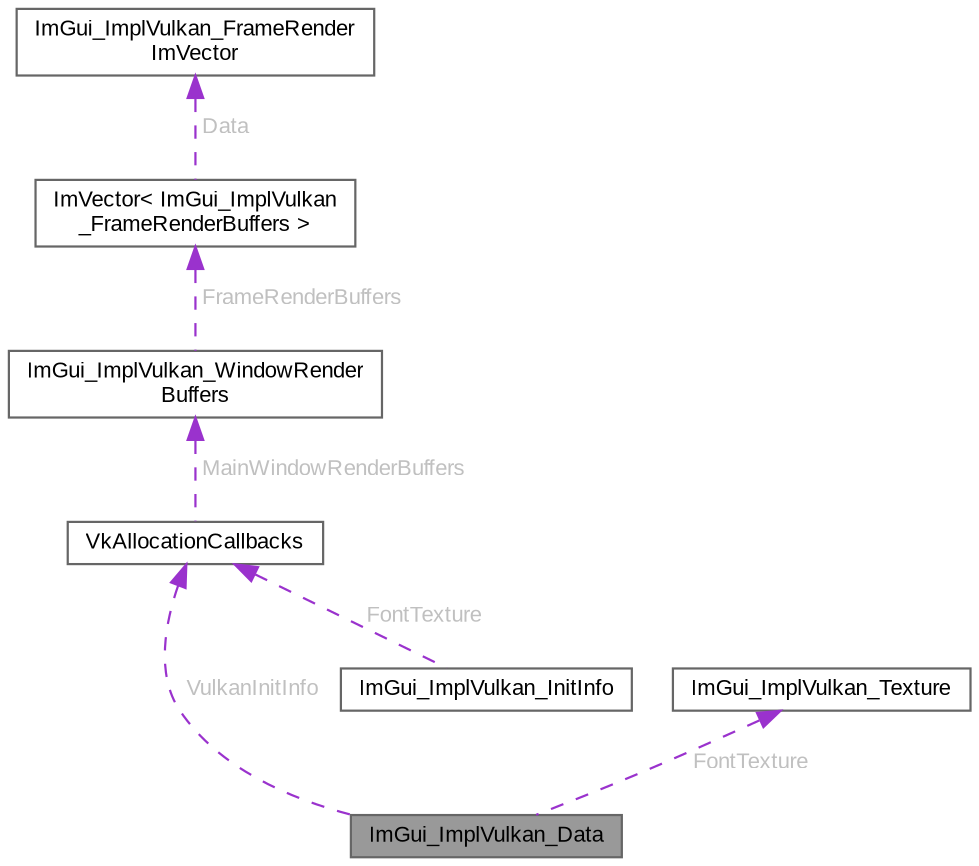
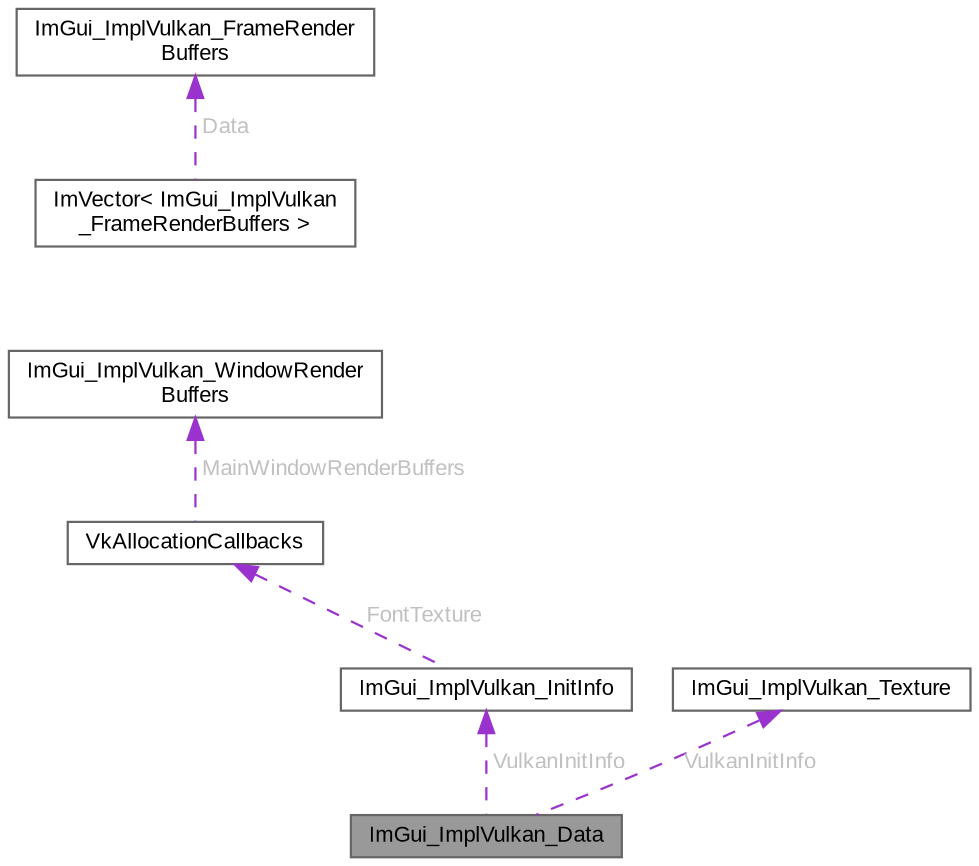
node "ImGui_ImplVulkan_FrameRender ImVector": label "ImGui_ImplVulkan_FrameRender ImVector" -> "ImGui_ImplVulkan_FrameRender Buffers"
edge "ImGui_ImplVulkan_WindowRender Buffers" -> "ImVector< ImGui_ImplVulkan _FrameRenderBuffers >": removed, label "FrameRenderBuffers"
edge "ImGui_ImplVulkan_Data" -> "VkAllocationCallbacks": now "ImGui_ImplVulkan_Data" -> "ImGui_ImplVulkan_InitInfo"
edge "ImGui_ImplVulkan_Data" -> "ImGui_ImplVulkan_Texture": label " FontTexture" -> " VulkanInitInfo"
